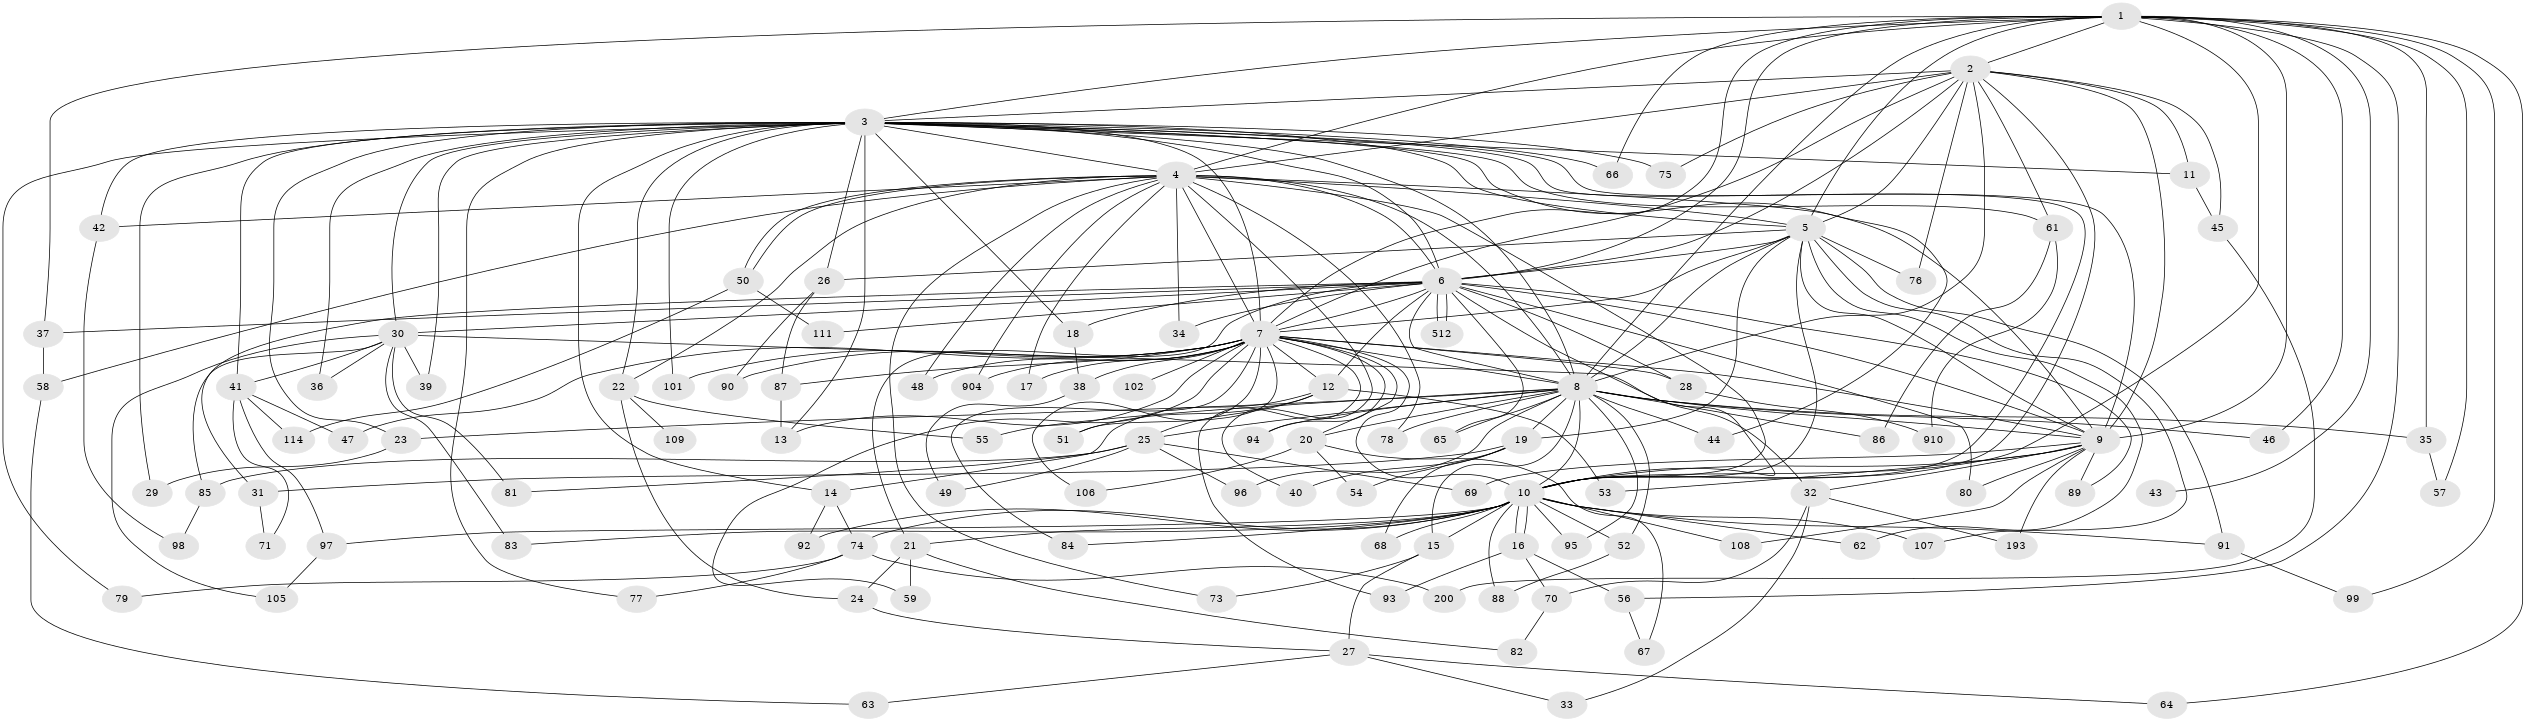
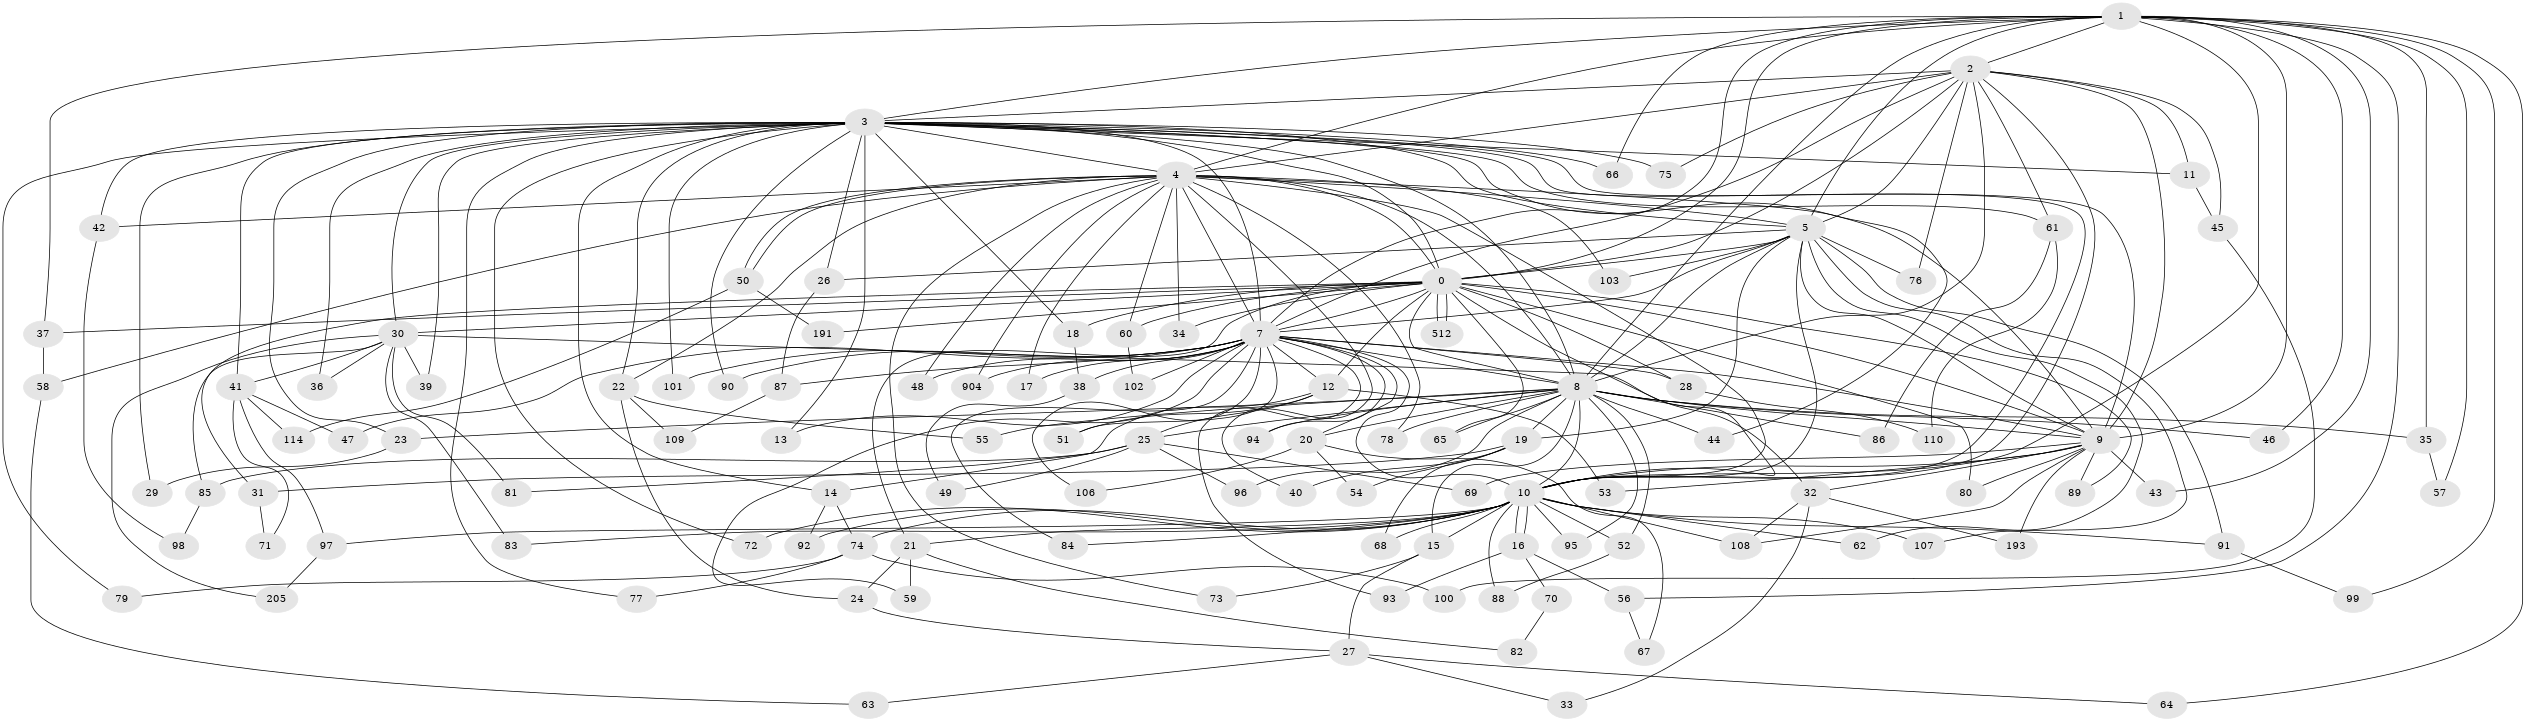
node "6": label "6" -> "0"
node "103": added
edge "26" -- "90": now "3" -- "90"
node "111": label "111" -> "191"
node "60": added
edge "87" -- "13": now "87" -- "109"
node "910": label "910" -> "110"
edge "9" -- "43": added
node "72": added
edge "32" -- "70": now "32" -- "108"
node "105": label "105" -> "205"
node "200": label "200" -> "100"
